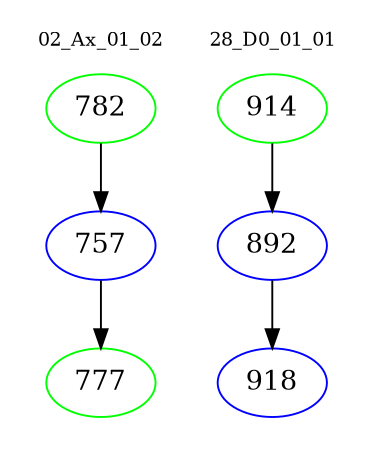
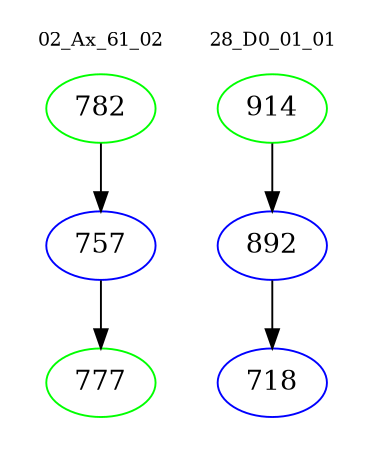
cluster "02_Ax_01_02": label "02_Ax_01_02" -> "02_Ax_61_02"
node "918": label "918" -> "718"
